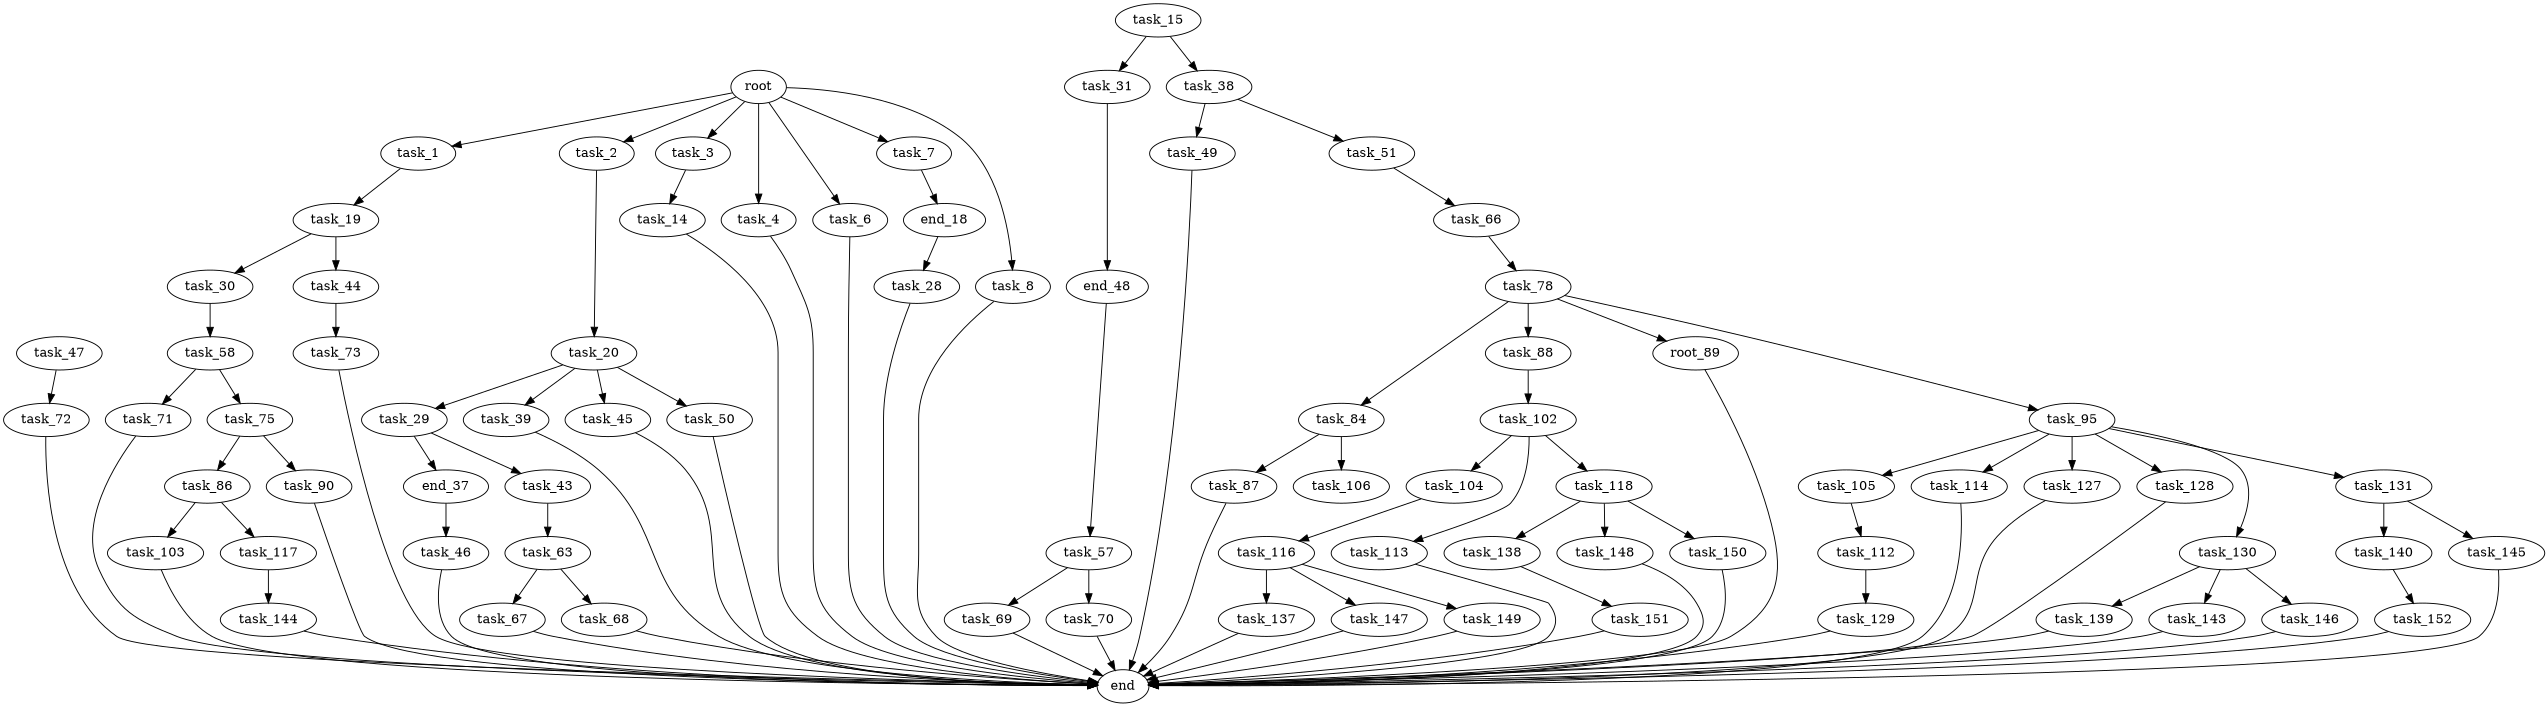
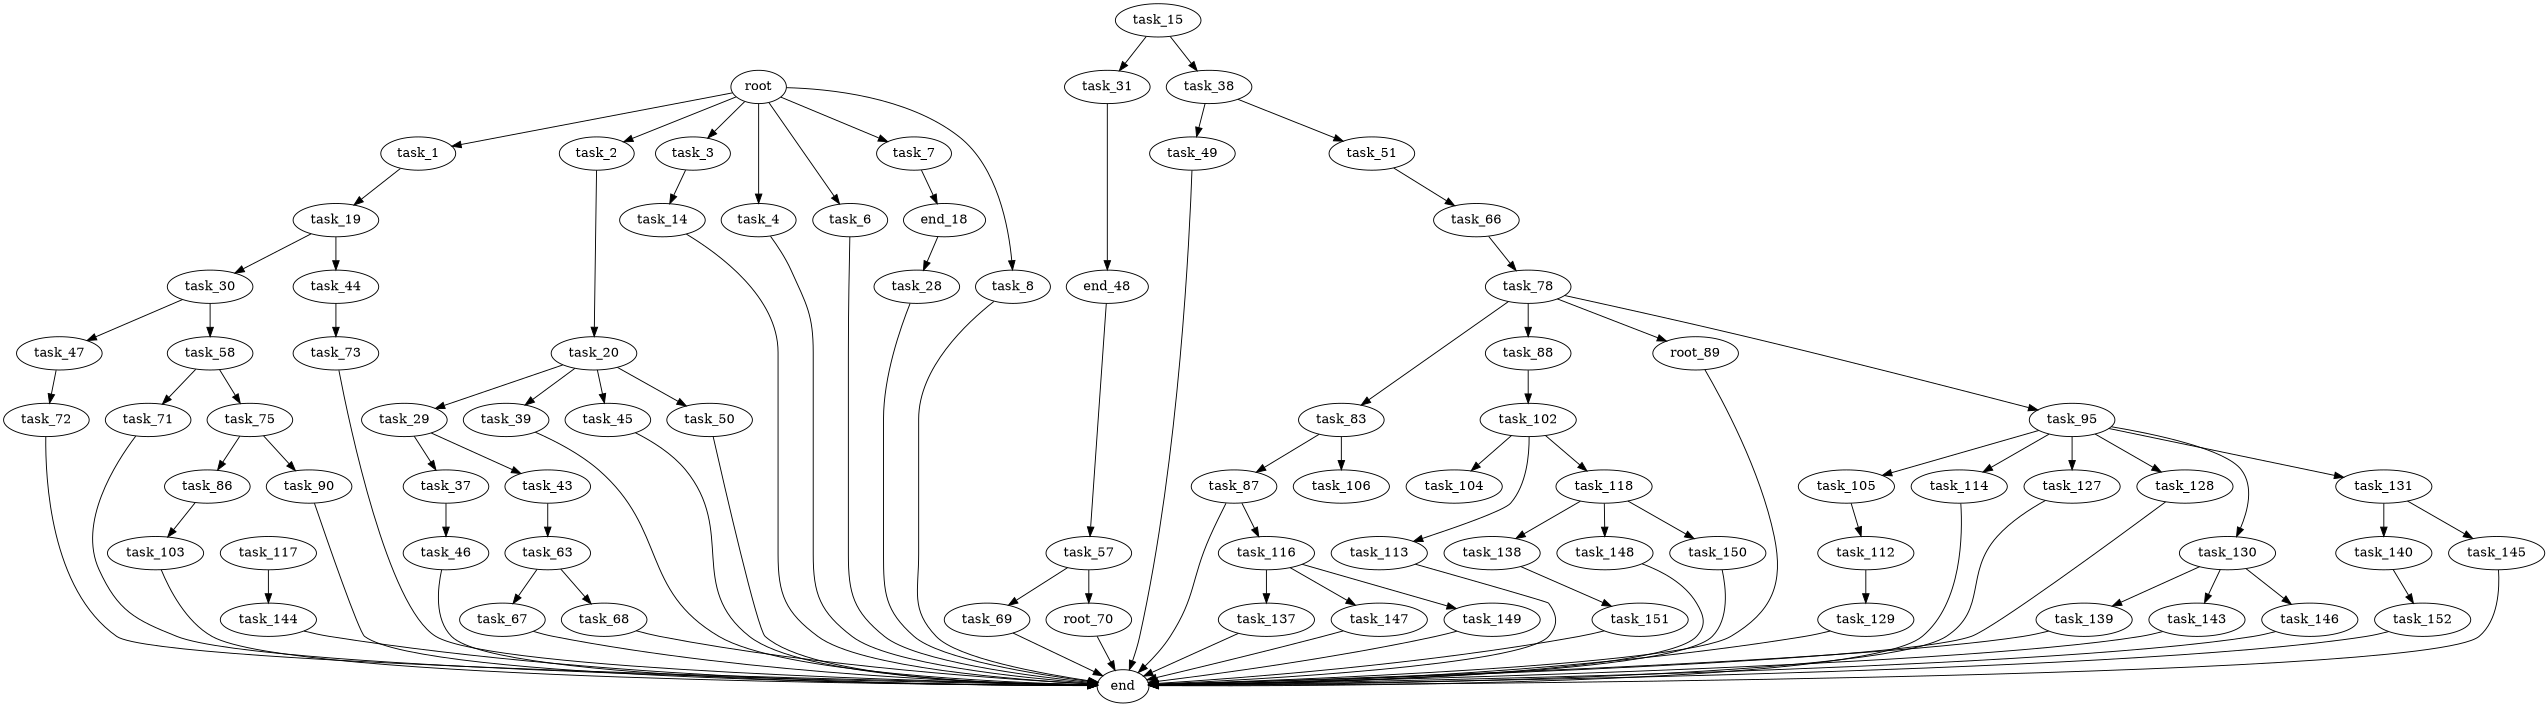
edge "task_30" -> "task_47": added
node "task_84": label "task_84" -> "task_83"
node "end_37": label "end_37" -> "task_37"
edge "task_86" -> "task_117": removed
edge "task_104" -> "task_116": now "task_87" -> "task_116"
node "task_70": label "task_70" -> "root_70"
